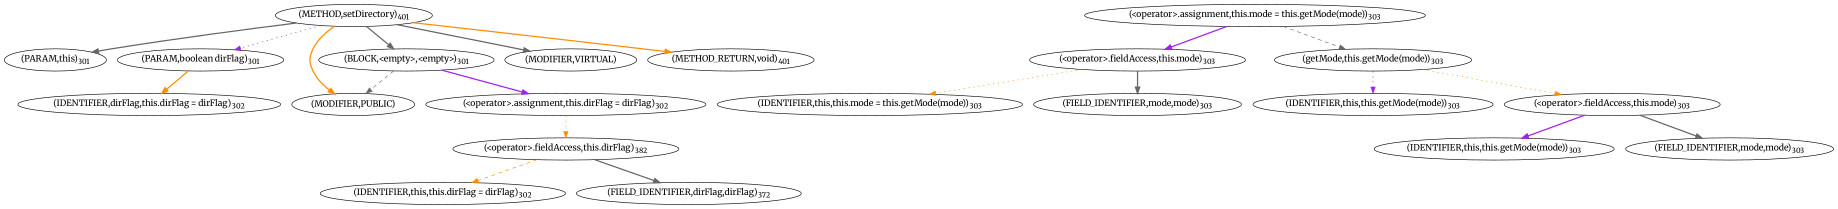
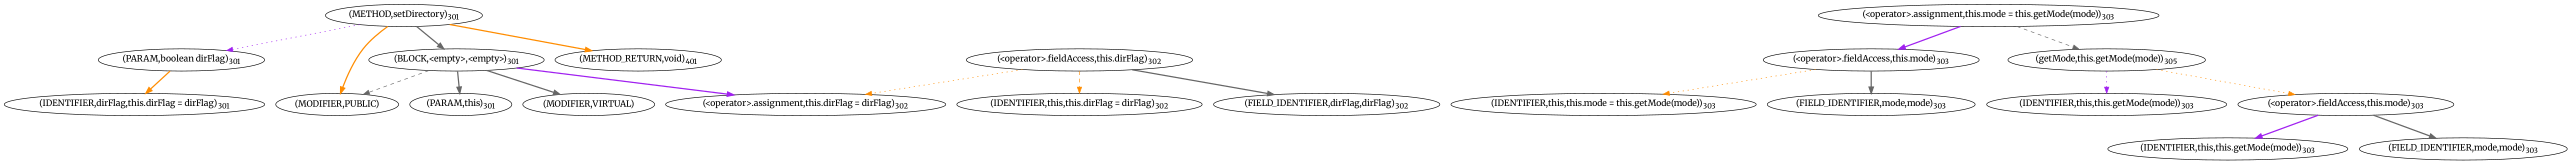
node "(METHOD,setDirectory)": text "401" -> "301"
edge "(METHOD,setDirectory)" -> "(PARAM,this)": now "(BLOCK,<empty>,<empty>)" -> "(PARAM,this)"
edge "(METHOD,setDirectory)" -> "(MODIFIER,VIRTUAL)": now "(BLOCK,<empty>,<empty>)" -> "(MODIFIER,VIRTUAL)"
node "(getMode,this.getMode(mode))": text "303" -> "305"
node "(IDENTIFIER,dirFlag,this.dirFlag = dirFlag)": text "302" -> "301"
edge "(<operator>.assignment,this.dirFlag = dirFlag)" -> "(<operator>.fieldAccess,this.dirFlag)": reversed
node "(<operator>.fieldAccess,this.dirFlag)": text "382" -> "302"
node "(FIELD_IDENTIFIER,dirFlag,dirFlag)": text "372" -> "302"
